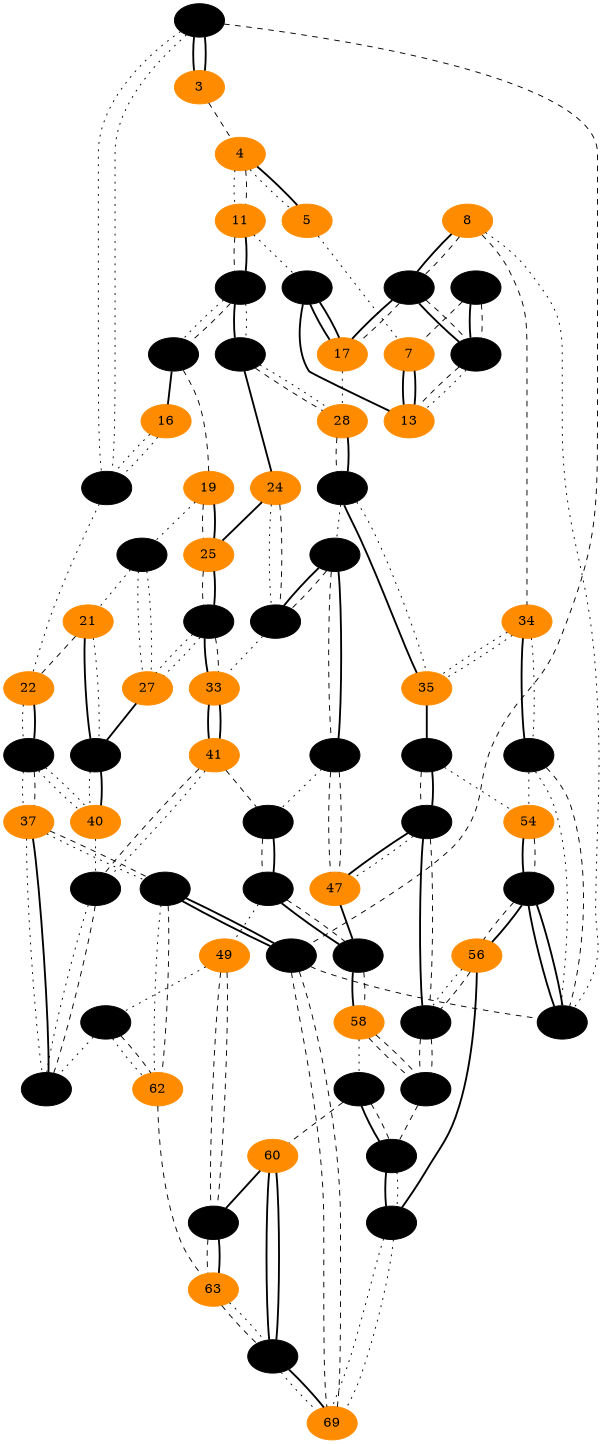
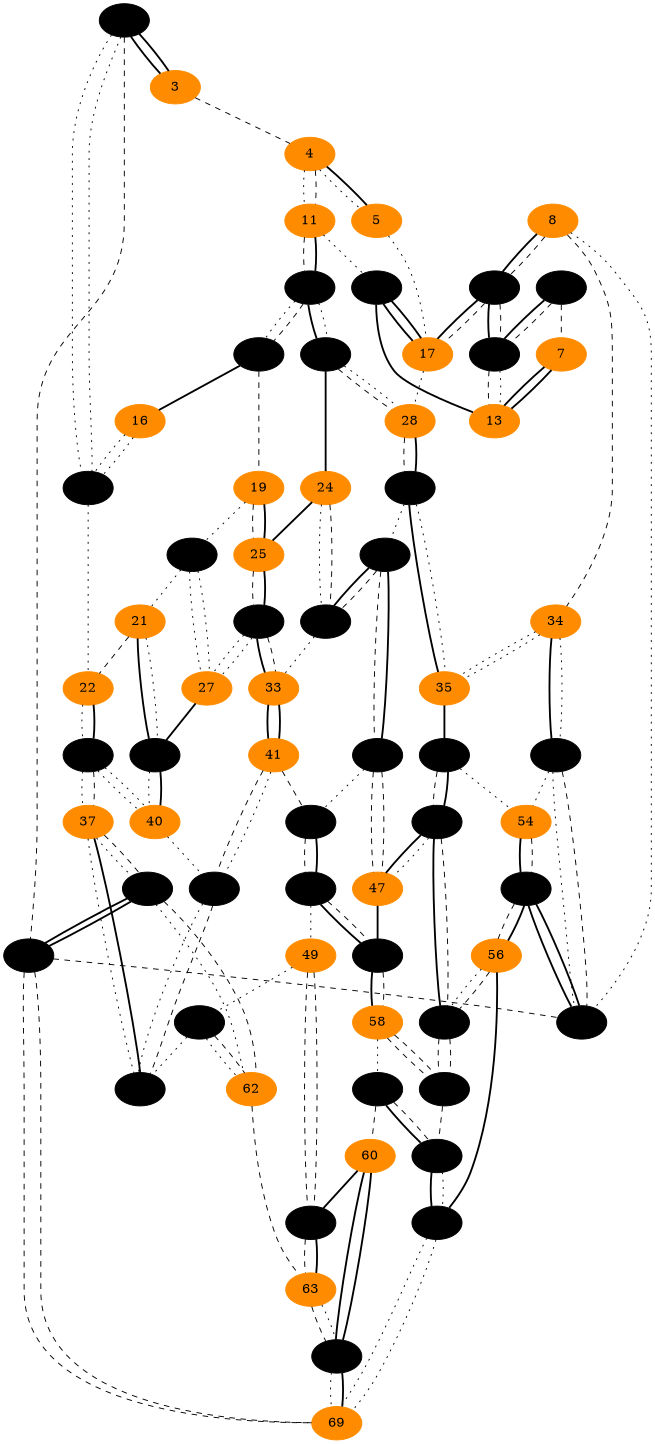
edge "5" -- "7": now "5" -- "17"
